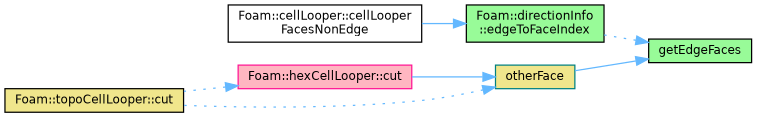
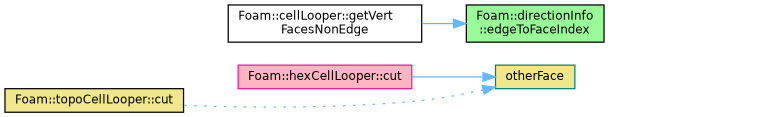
node "Foam::cellLooper::cellLooper FacesNonEdge": label "Foam::cellLooper::cellLooper FacesNonEdge" -> "Foam::cellLooper::getVert FacesNonEdge"
node "getEdgeFaces": removed
edge "Foam::topoCellLooper::cut" -> "Foam::hexCellLooper::cut": removed
